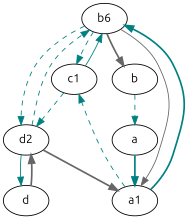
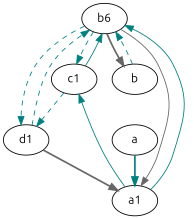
edge "a1" -> "b6": style bold -> solid
edge "b" -> "a": now "b" -> "b6"
node "d2": label "d2" -> "d1"
edge "a1" -> "c1": style dashed -> solid
node "d": removed
